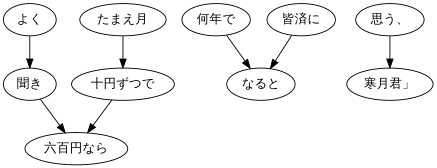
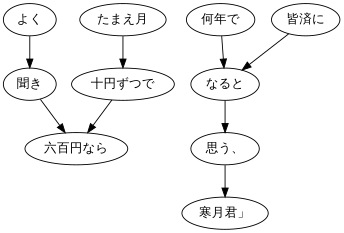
edge "なると" -> "思う、": added
